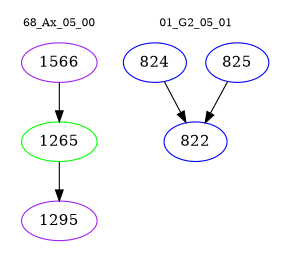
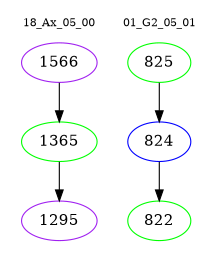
cluster "68_Ax_05_00": label "68_Ax_05_00" -> "18_Ax_05_00"
node "825": color blue -> green
edge "825" -> "822": now "825" -> "824"
node "1265": label "1265" -> "1365"
node "822": color blue -> green
